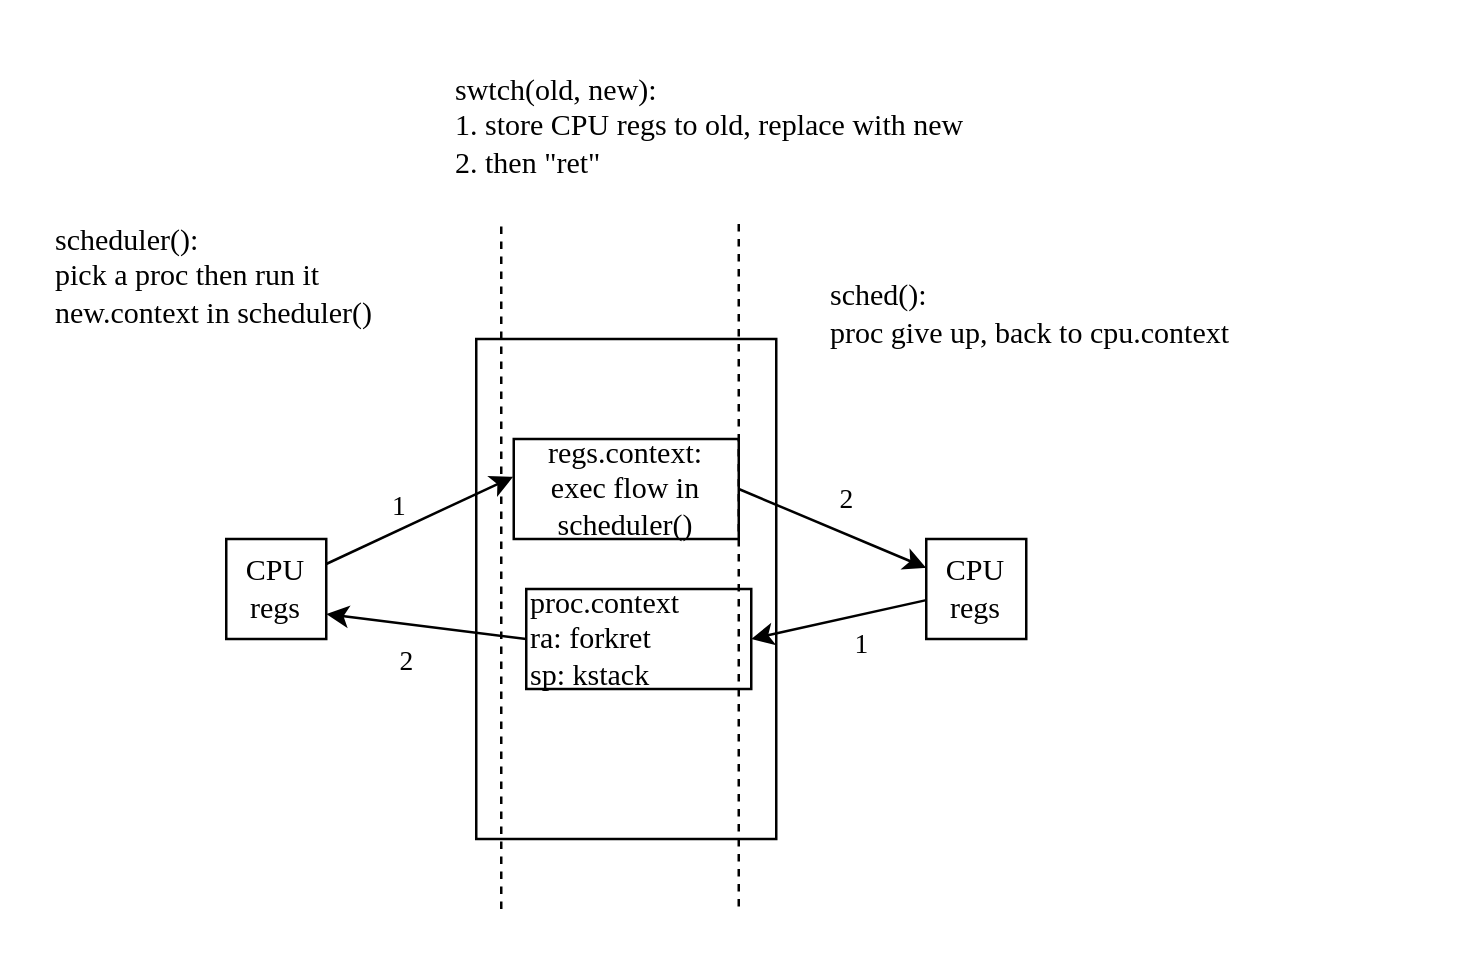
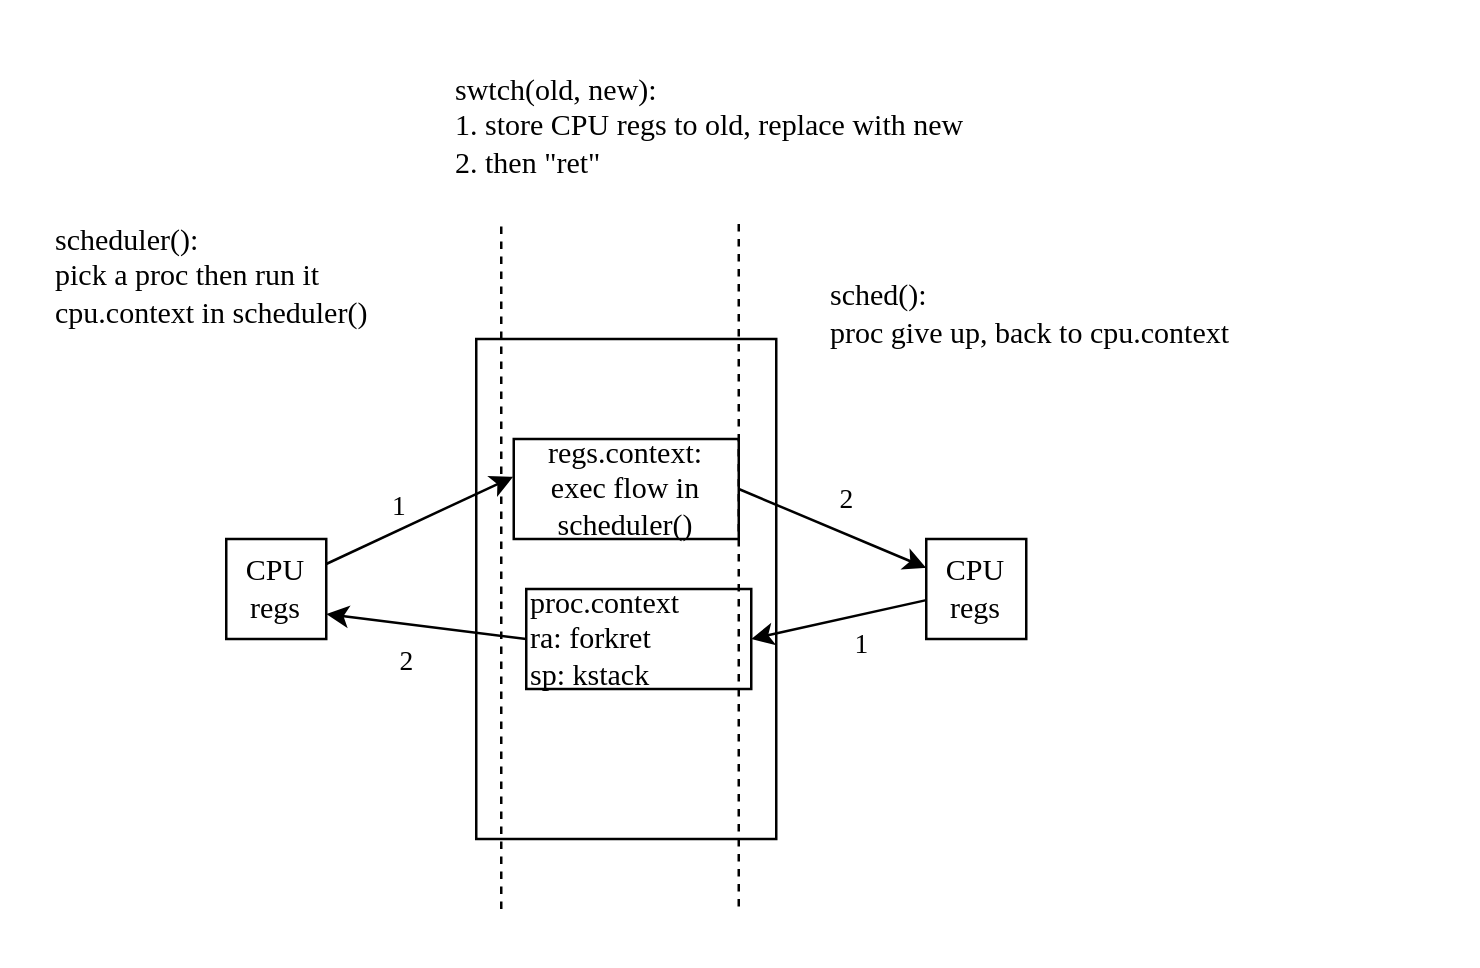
node "scheduler(): pick a proc then run it new.context in scheduler()": label "scheduler(): pick a proc then run it new.context in scheduler()" -> "scheduler(): pick a proc then run it cpu.context in scheduler()"
